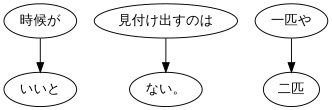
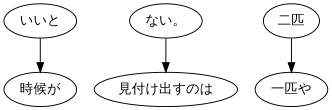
edge "時候が" -> "いいと": reversed
edge "見付け出すのは" -> "ない。": reversed
edge "一匹や" -> "二匹": reversed
